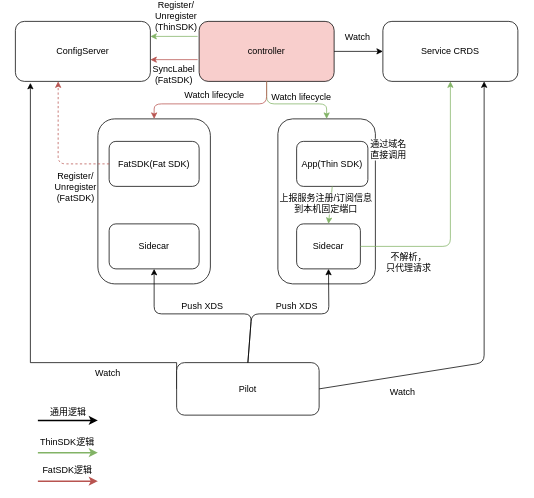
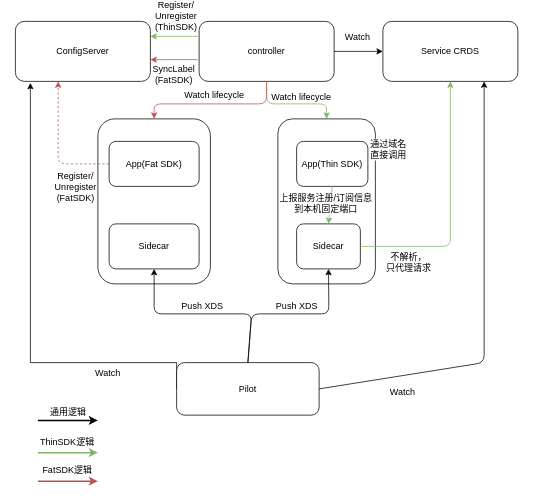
node "controller": fillcolor #f8cecc -> #ffffff
node "FatSDK(Fat SDK)": label "FatSDK(Fat SDK)" -> "App(Fat SDK)"
